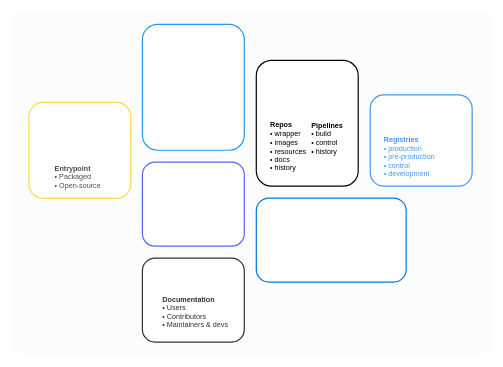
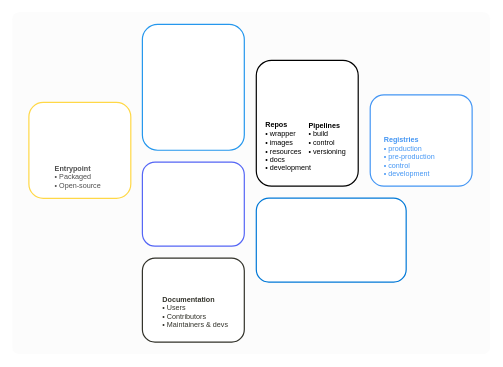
node "Pipelines • build • control • history": label "Pipelines • build • control • history" -> "Pipelines • build • control • versioning"
node "Repos • wrapper • images • resources • docs • history": label "Repos • wrapper • images • resources • docs • history" -> "Repos • wrapper • images • resources • docs • development"
